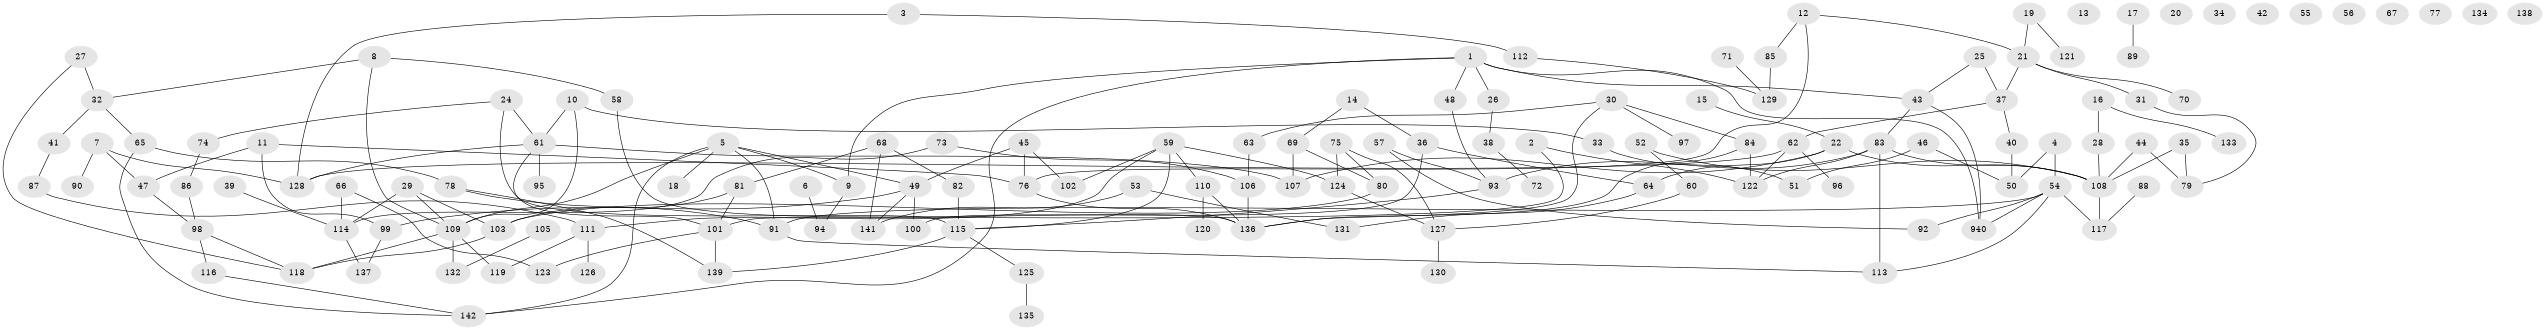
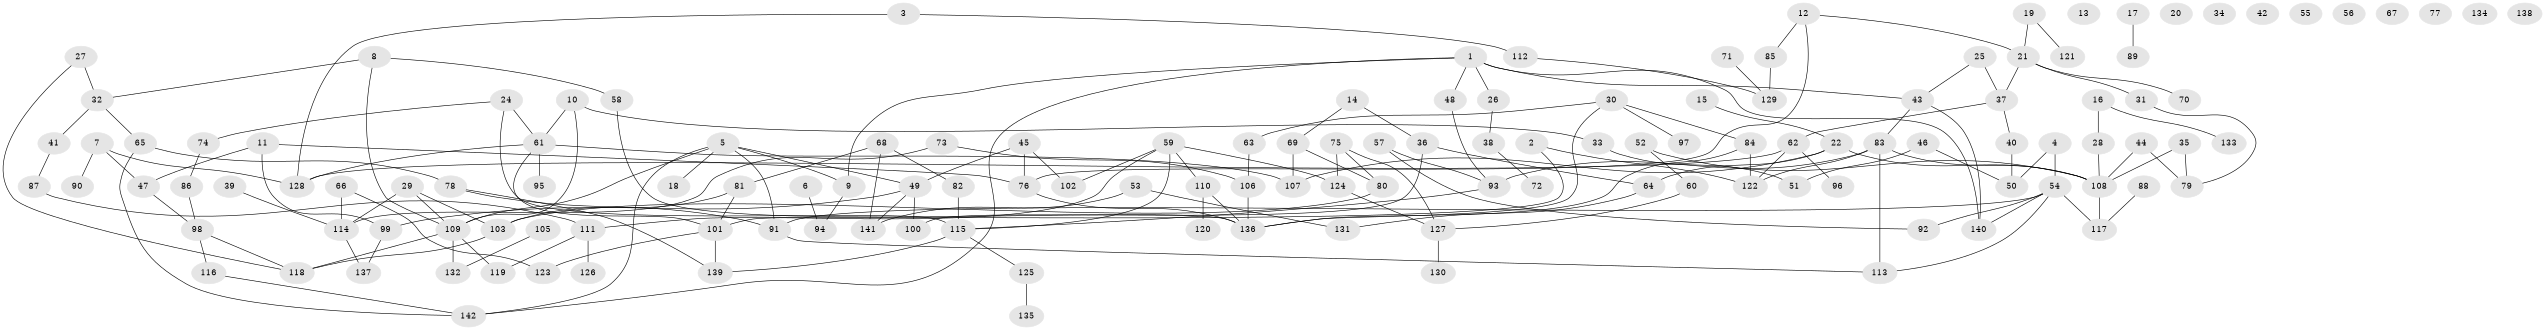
node "940": label "940" -> "140"
